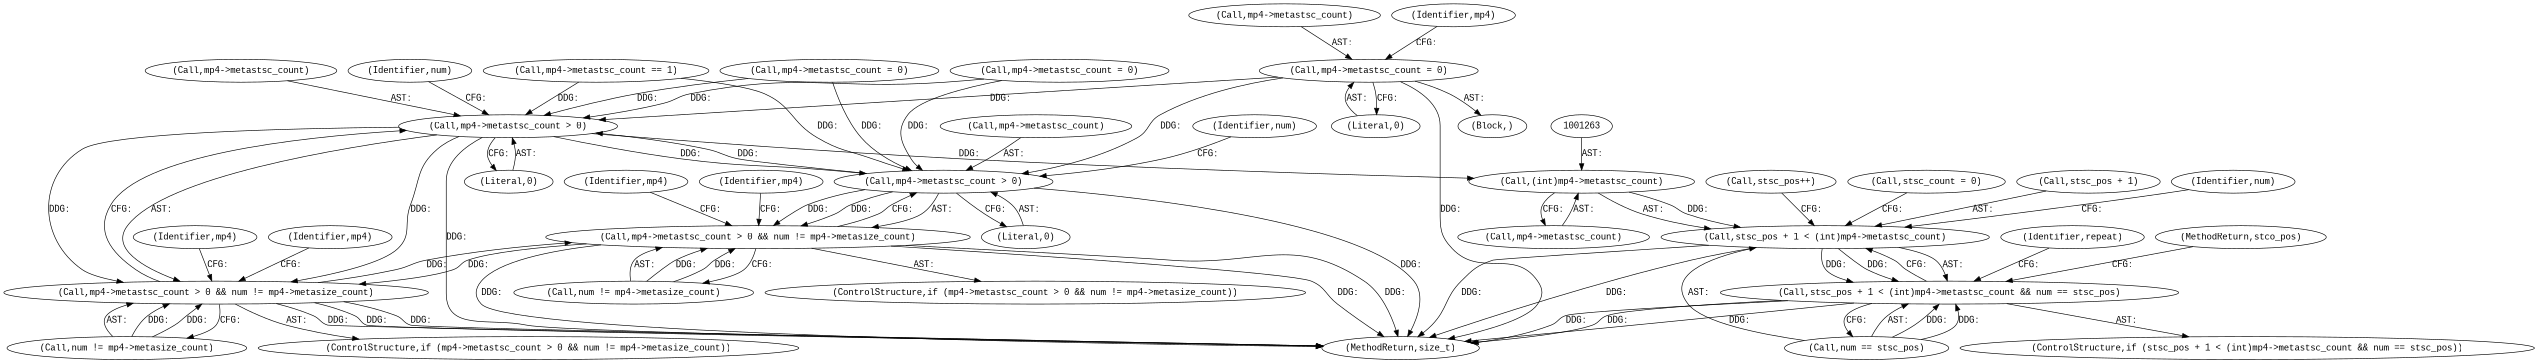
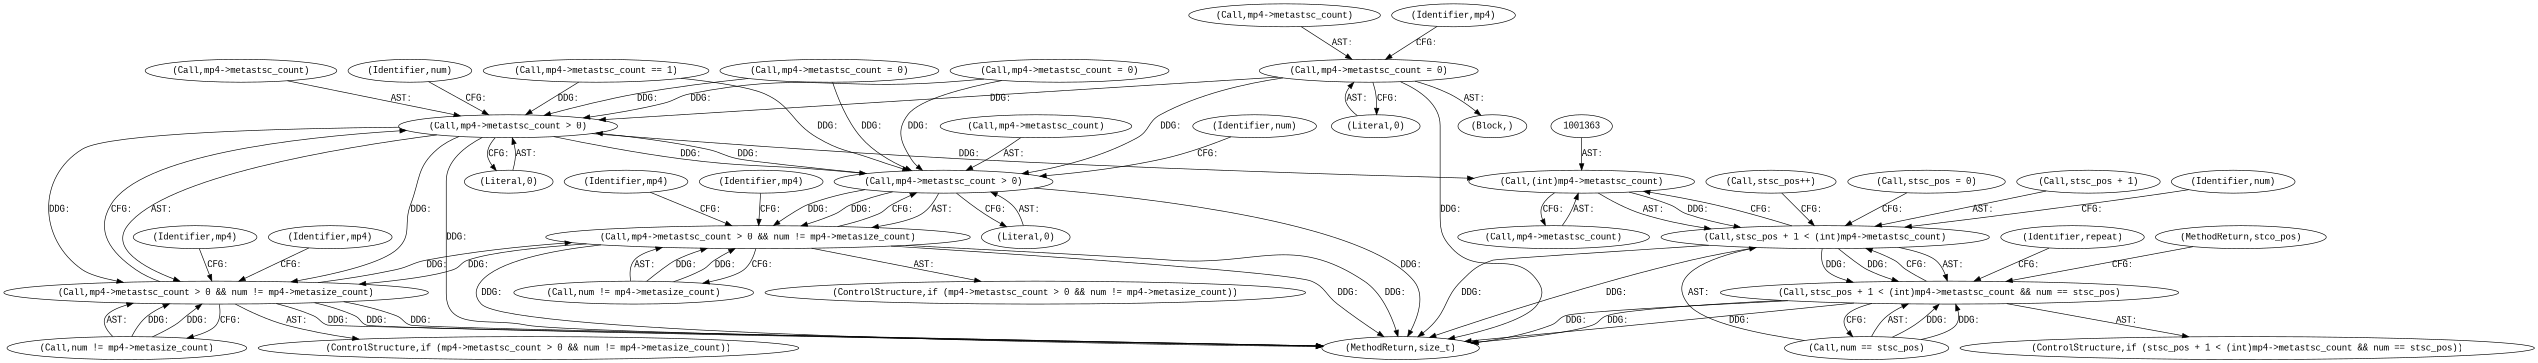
node "1001263": label "1001263" -> "1001363"
node "(Call,stsc_count = 0)": label "(Call,stsc_count = 0)" -> "(Call,stsc_pos = 0)"
edge "(Call,stsc_pos + 1 < (int)mp4->metastsc_count)" -> "(Call,(int)mp4->metastsc_count)": added, label "CFG:"
